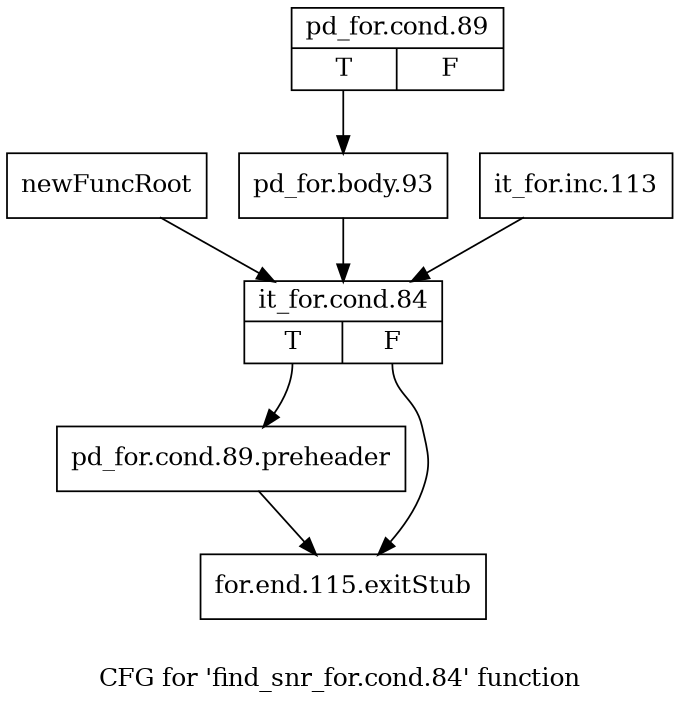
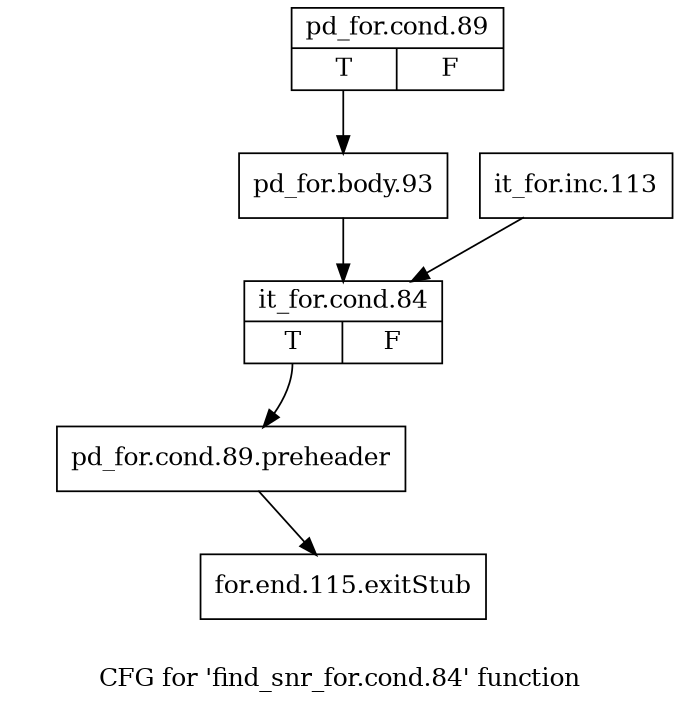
node "newFuncRoot": removed
edge "it_for.cond.84" -> "for.end.115.exitStub": removed
